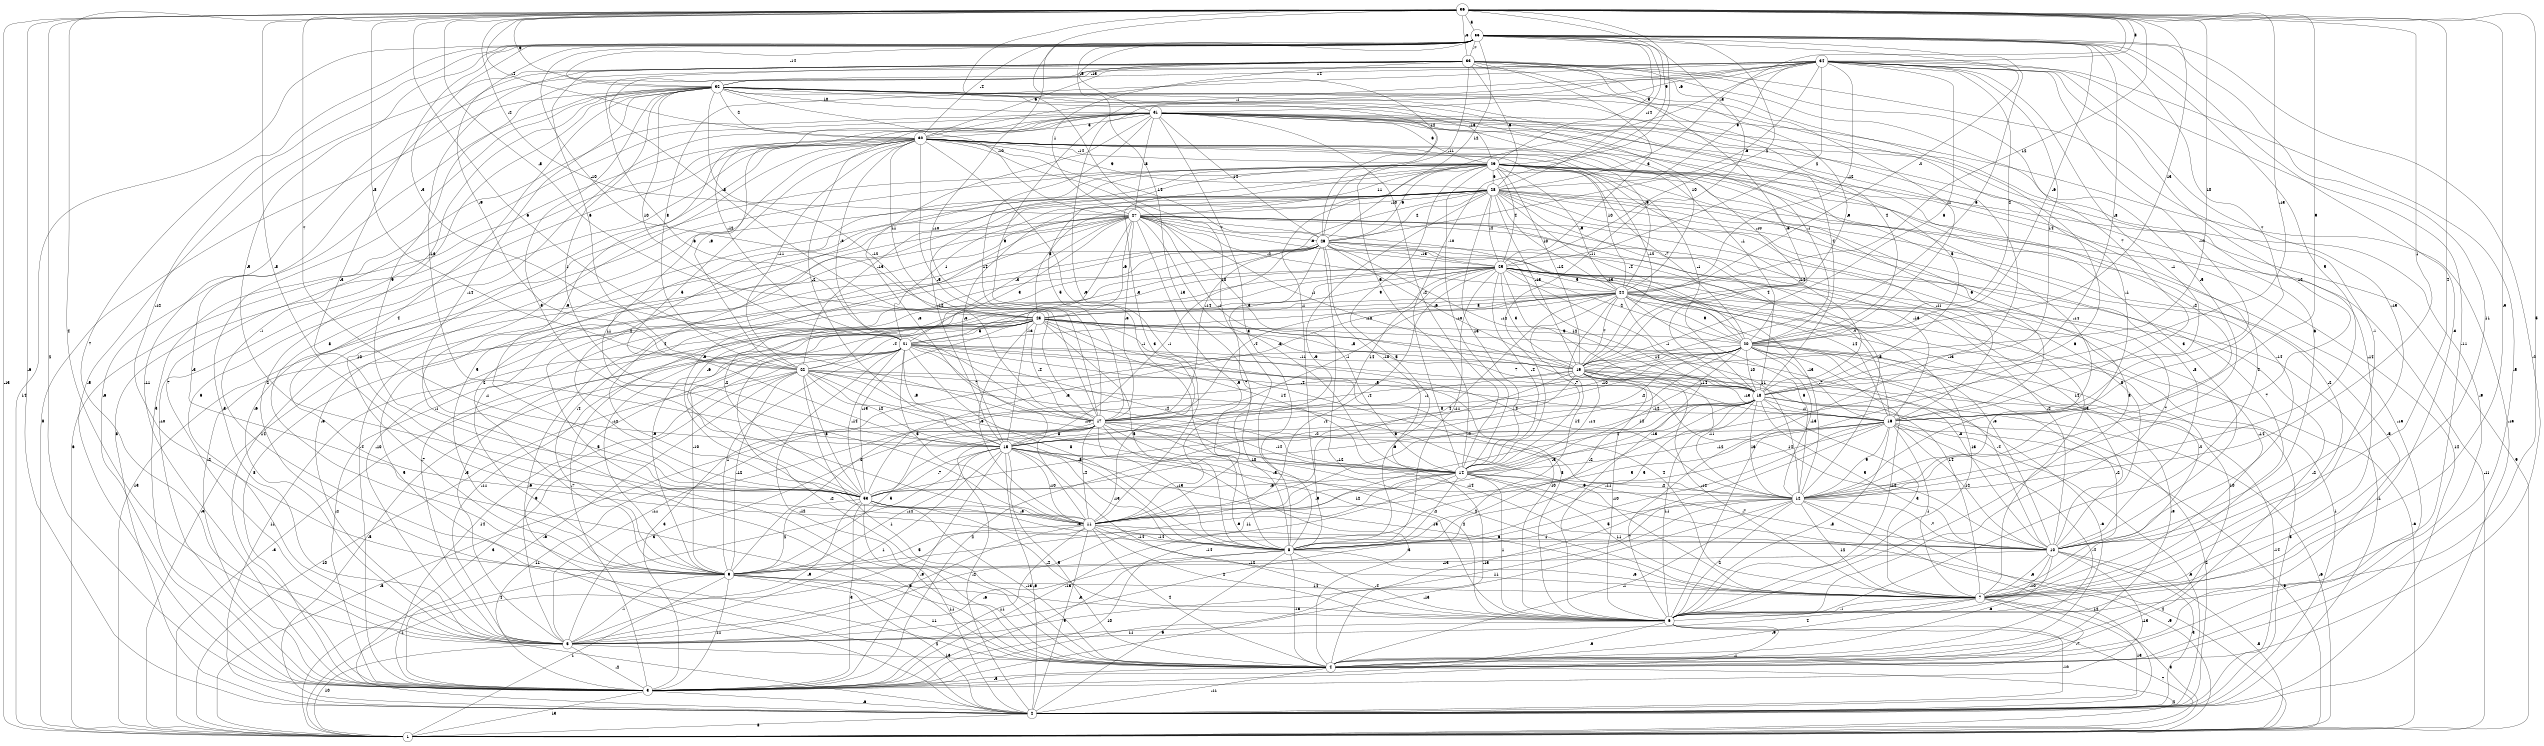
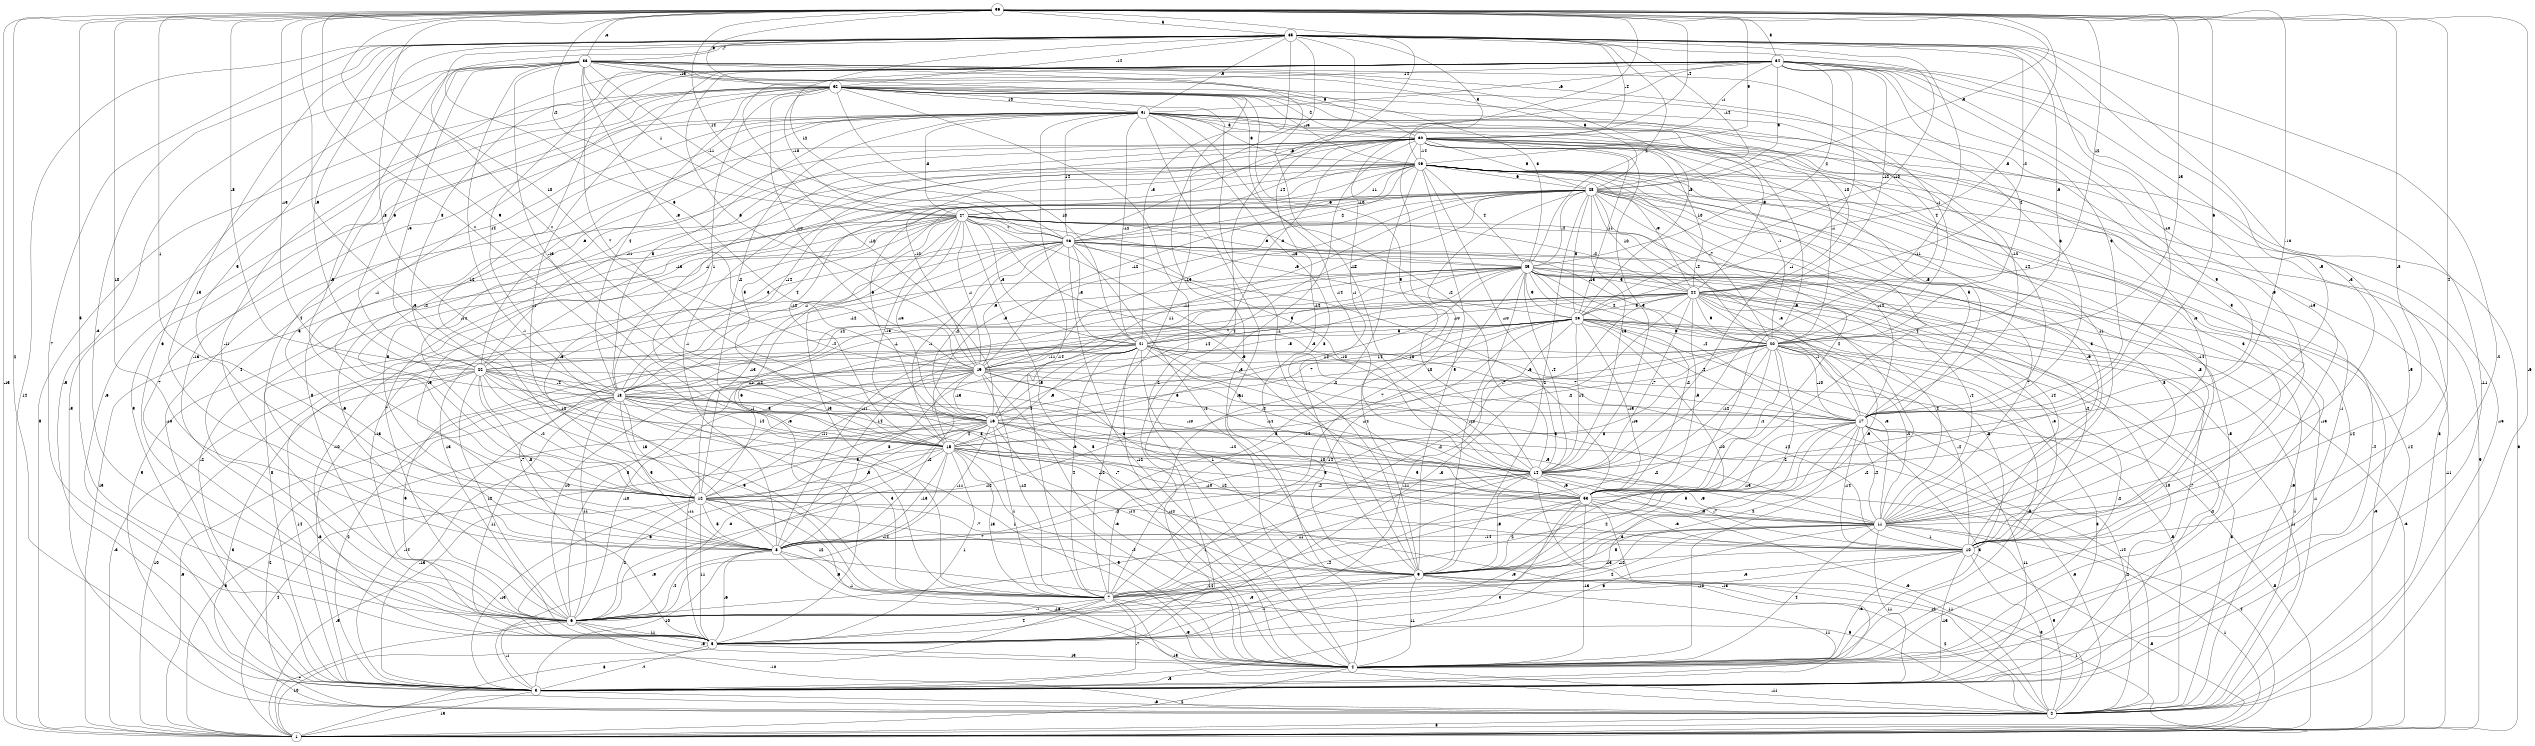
edge "31" -- "10": removed, label "6"
edge "27" -- "9": now "36" -- "9"
edge "17" -- "14": now "33" -- "14"
